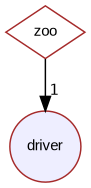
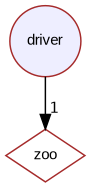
edge "zoo" -> "driver": reversed
